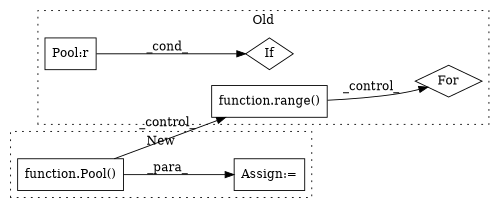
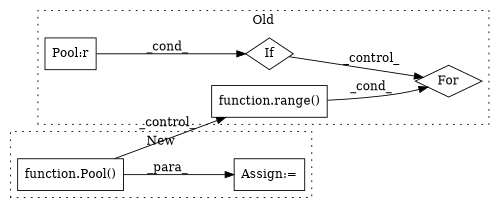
edge "If" -> "For": added, label "_control_"
edge "function.range()" -> "For": label "_control_" -> "_cond_"
